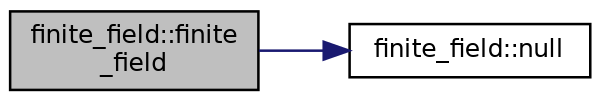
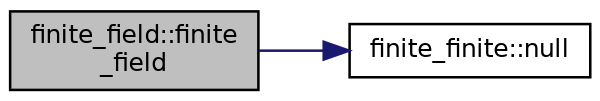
node "finite_field::null": label "finite_field::null" -> "finite_finite::null"
